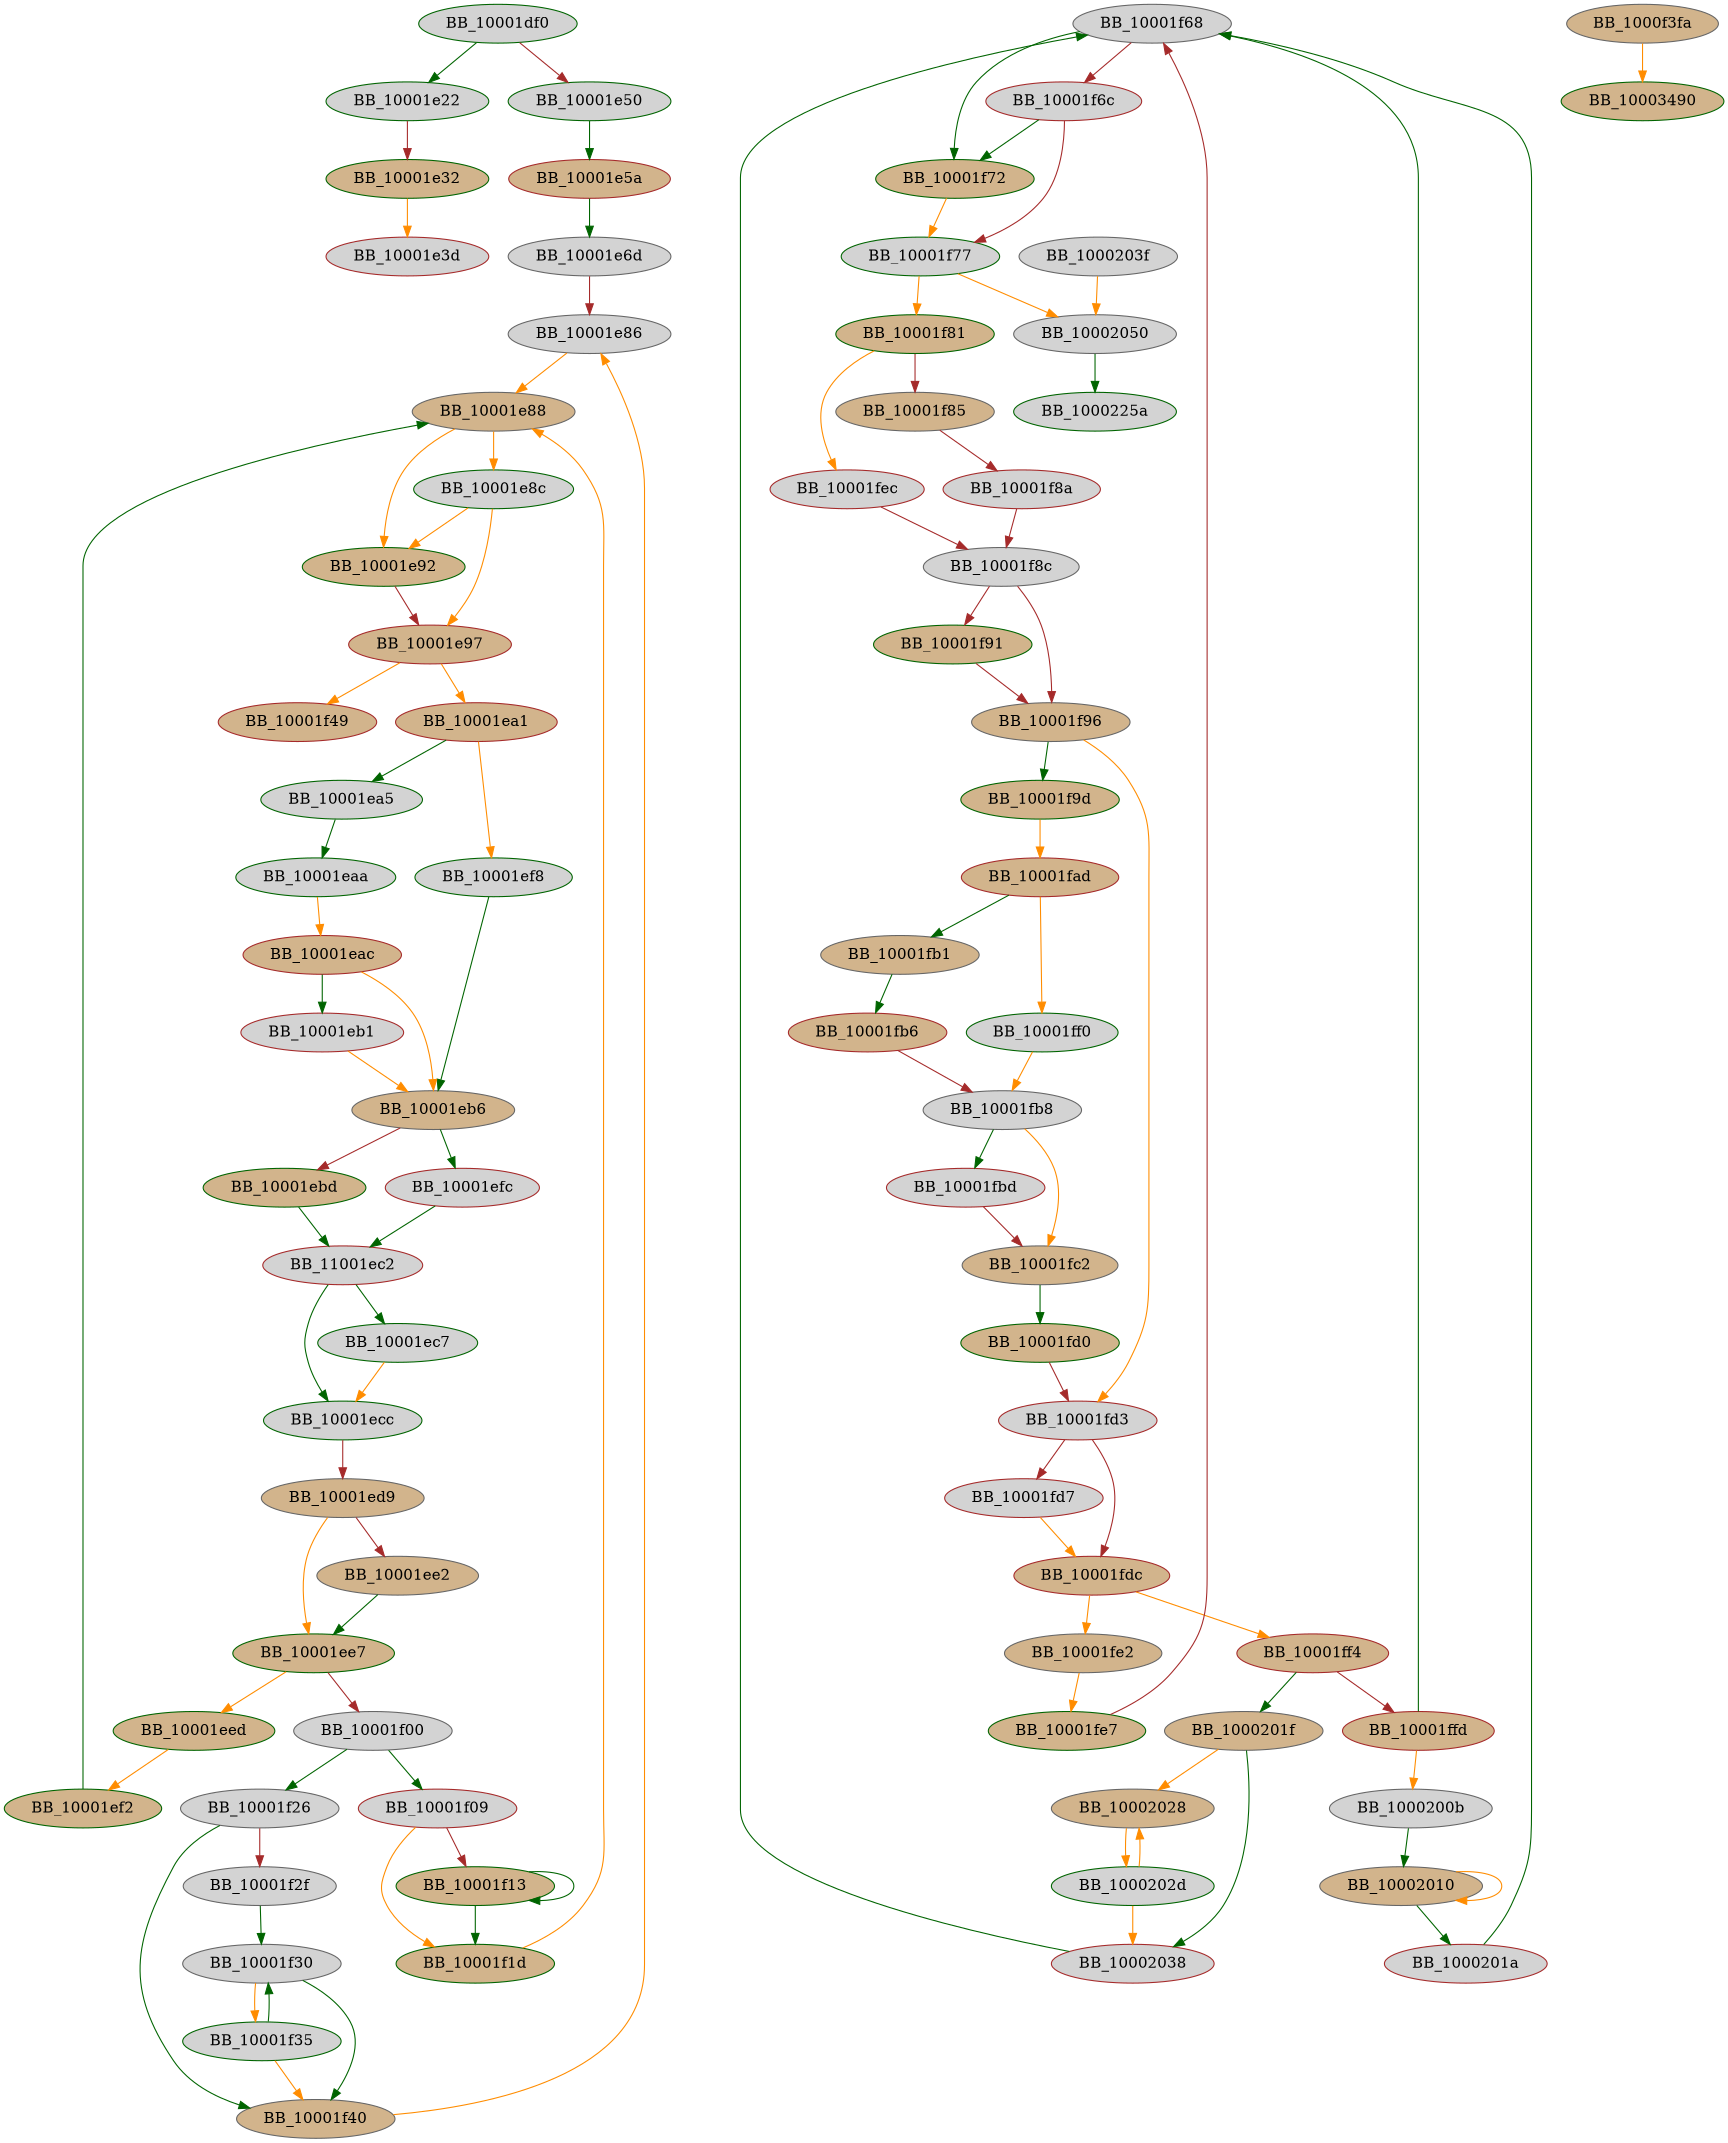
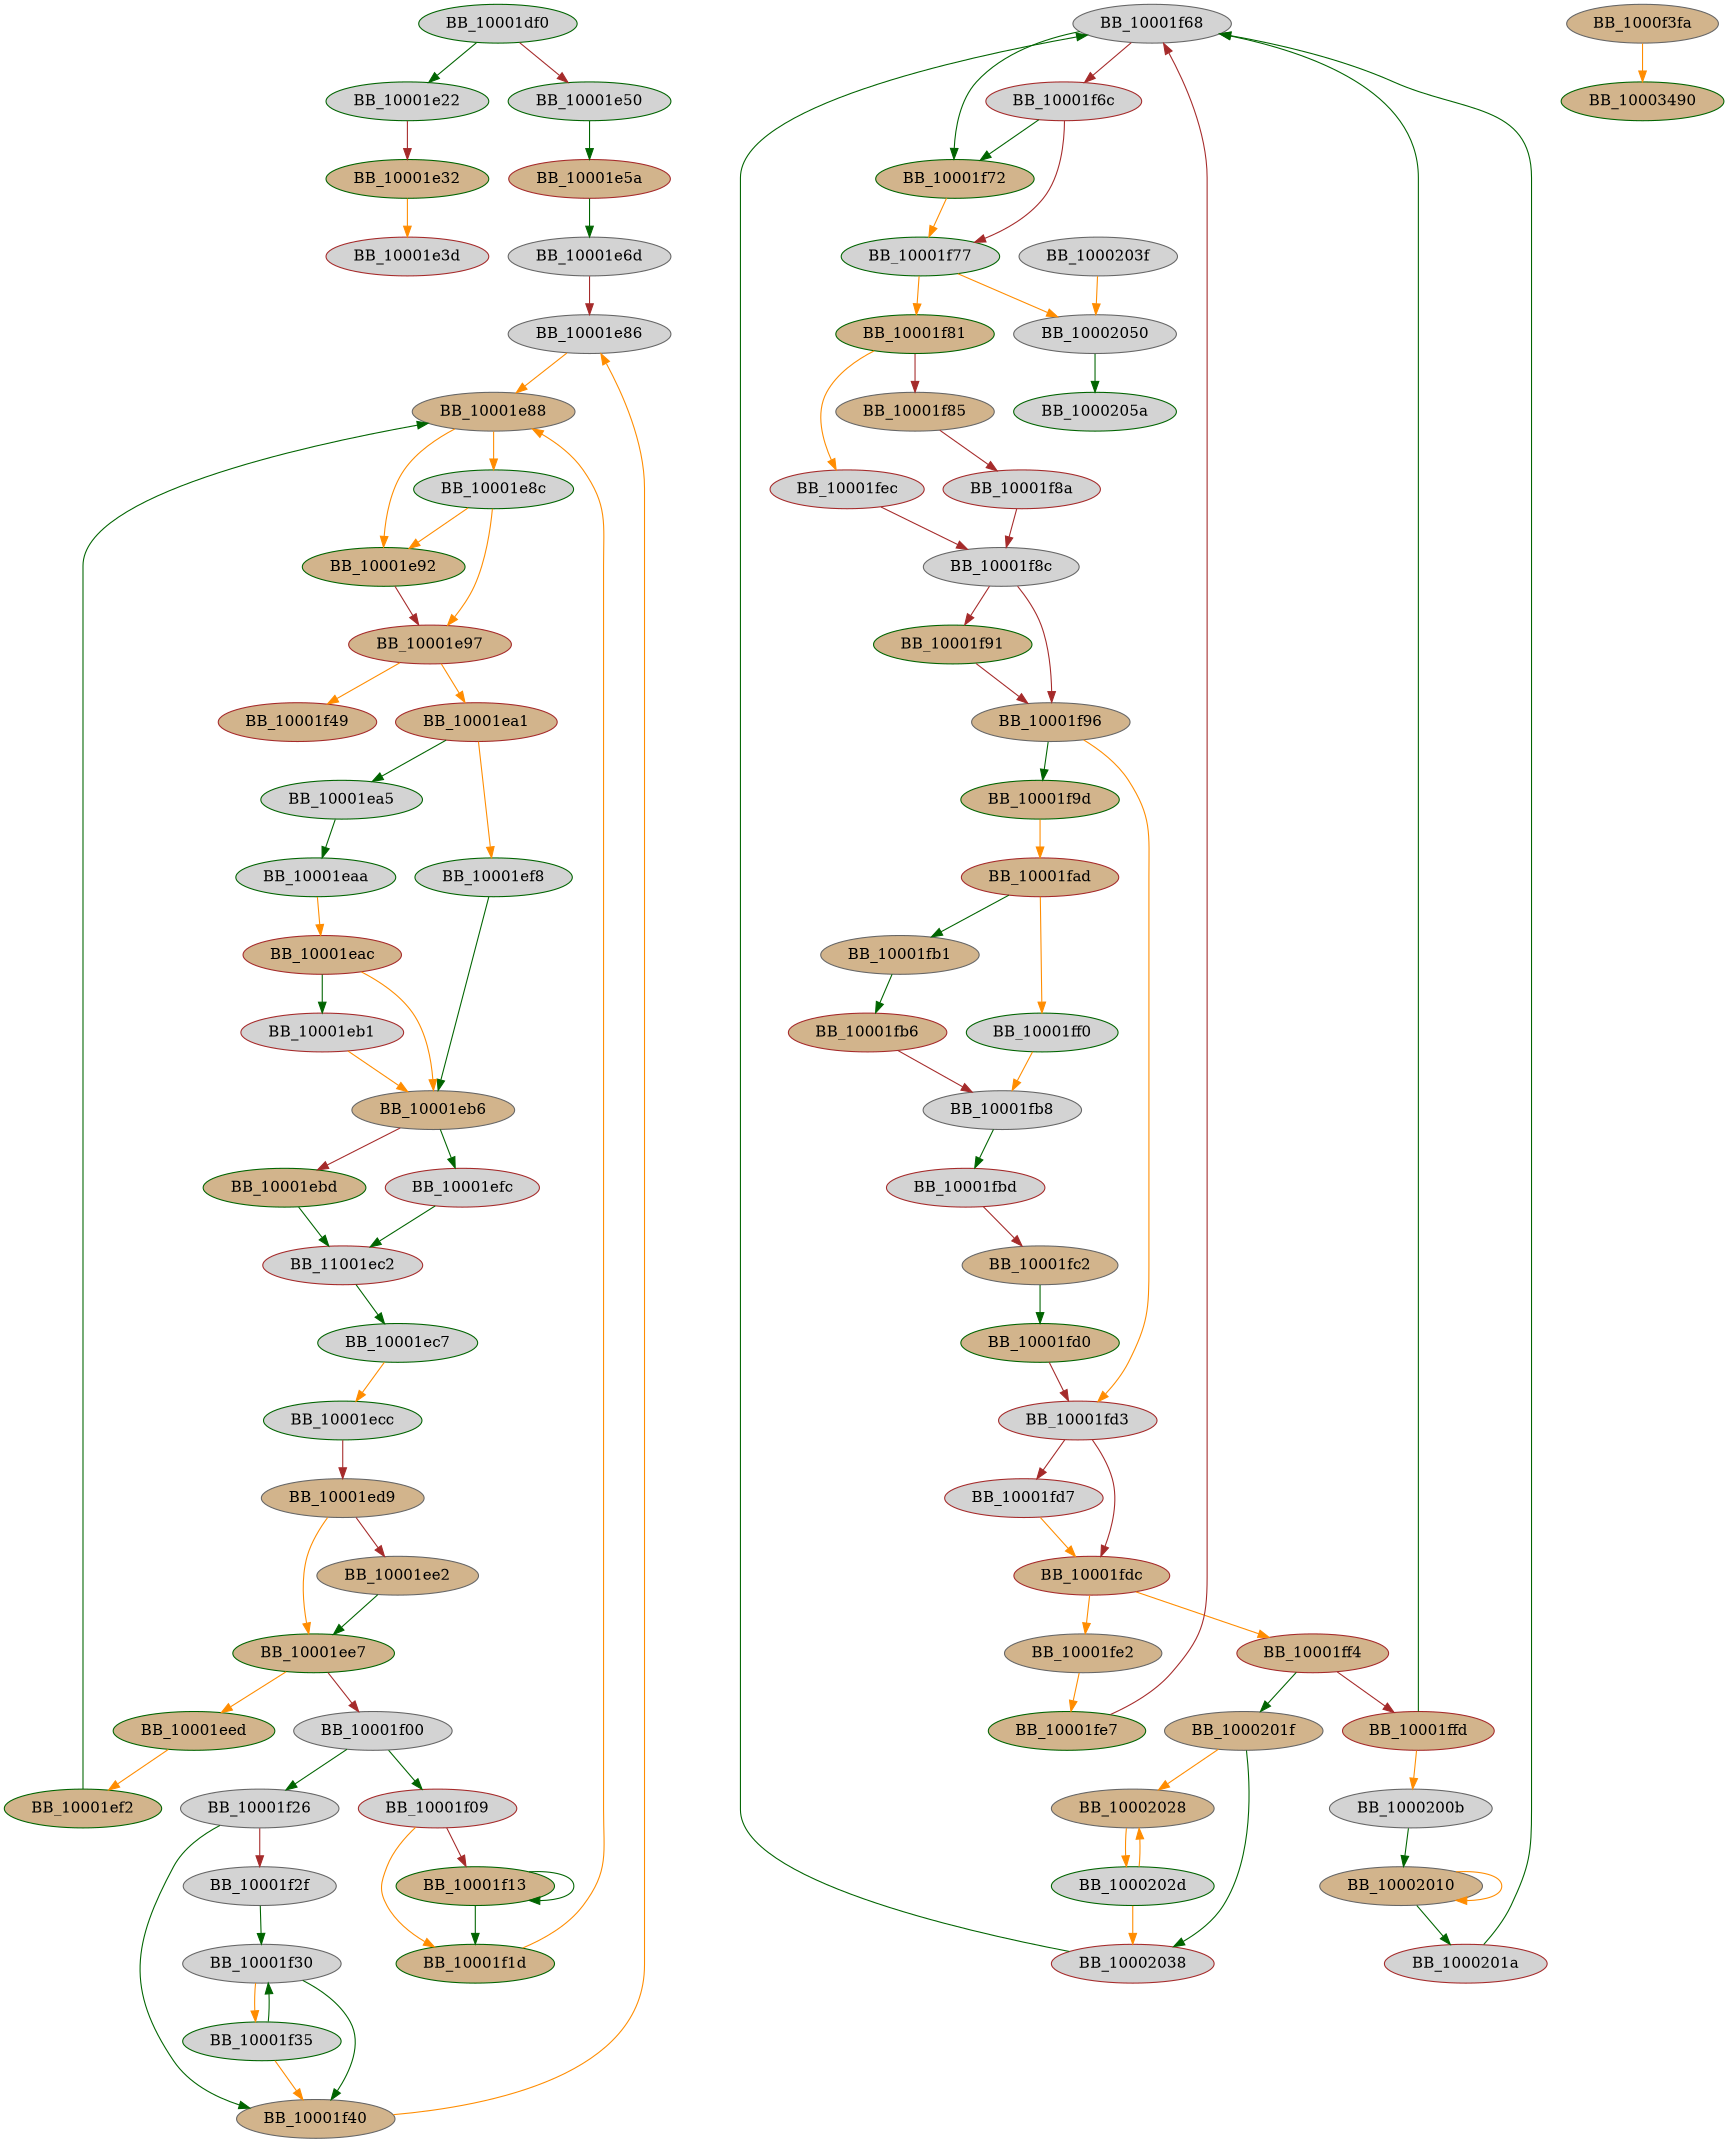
node "BB_1000225a": label "BB_1000225a" -> "BB_1000205a"
edge "BB_10001fb8" -> "BB_10001fc2": removed
edge "BB_11001ec2" -> "BB_10001ecc": removed
